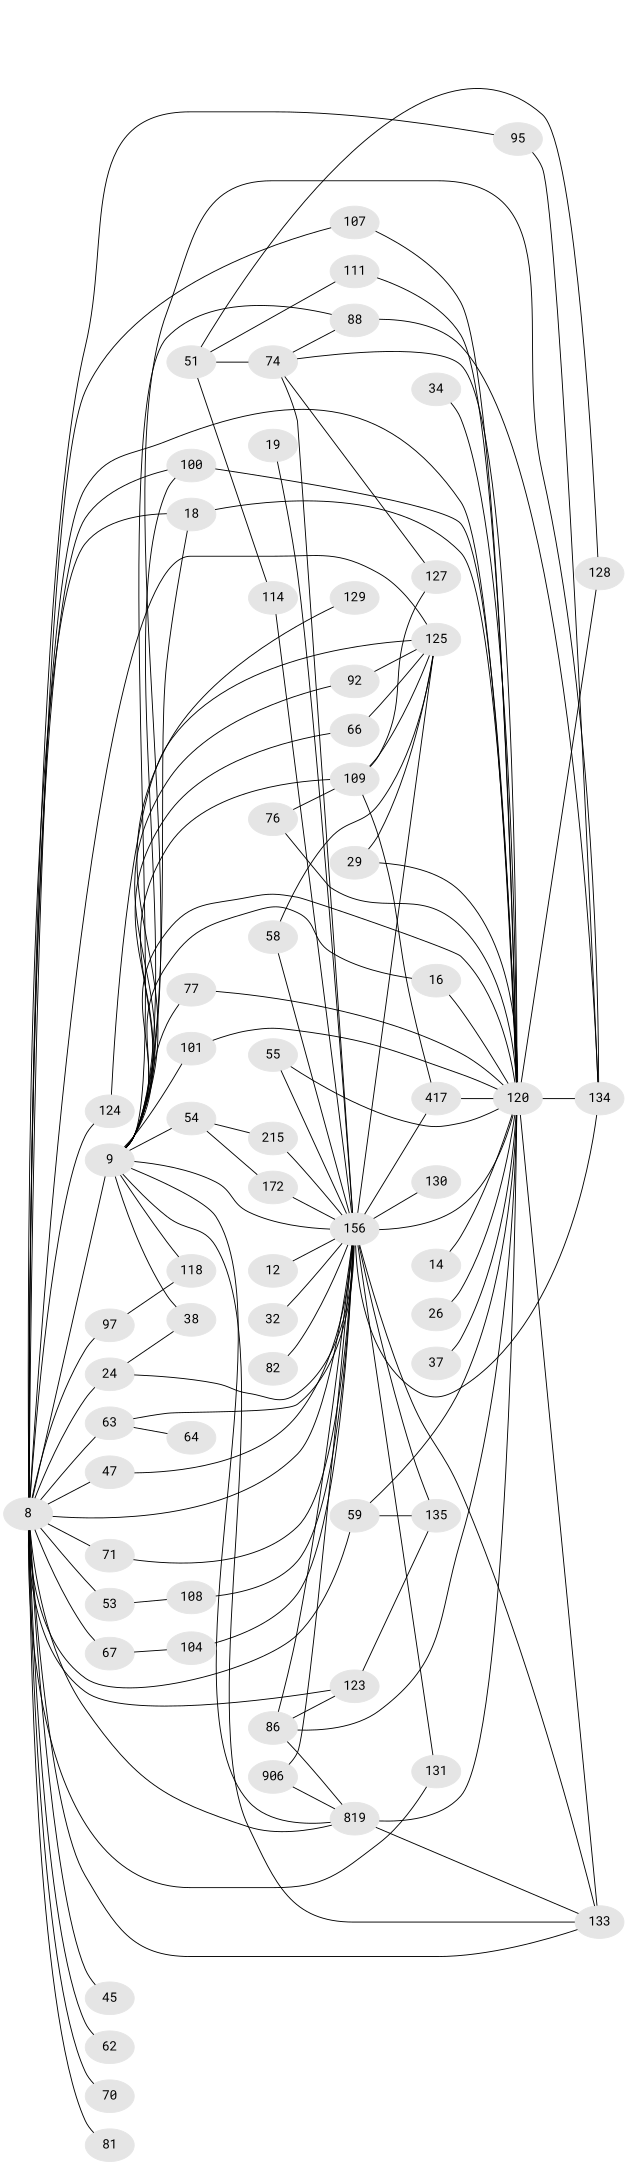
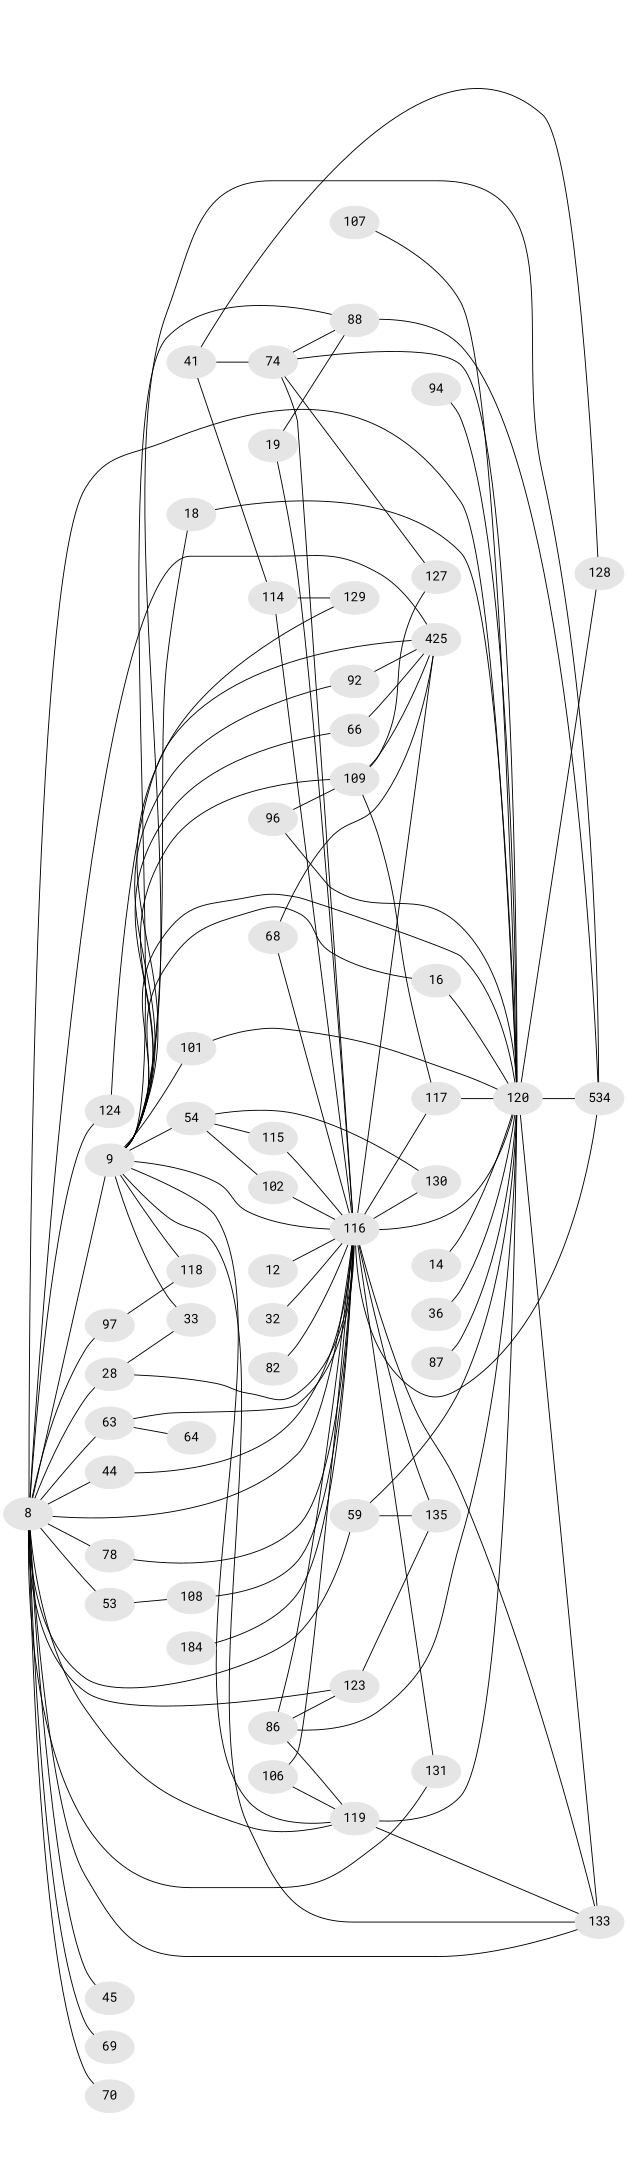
node "95": removed
node "111": removed
node "51": label "51" -> "41"
edge "88" -- "19": added
node "34": label "34" -> "94"
node "100": removed
edge "114" -- "129": added
node "125": label "125" -> "425"
edge "107" -- "8": removed
node "76": label "76" -> "96"
node "29": removed
node "58": label "58" -> "68"
edge "18" -- "8": removed
node "77": removed
node "55": removed
node "417": label "417" -> "117"
node "134": label "134" -> "534"
edge "54" -- "130": added
node "215": label "215" -> "115"
node "172": label "172" -> "102"
node "156": label "156" -> "116"
node "26": label "26" -> "36"
node "38": label "38" -> "33"
node "37": label "37" -> "87"
node "24": label "24" -> "28"
node "47": label "47" -> "44"
node "71": label "71" -> "78"
node "104": label "104" -> "184"
node "67": removed
node "906": label "906" -> "106"
node "819": label "819" -> "119"
node "62": label "62" -> "69"
node "81": removed
